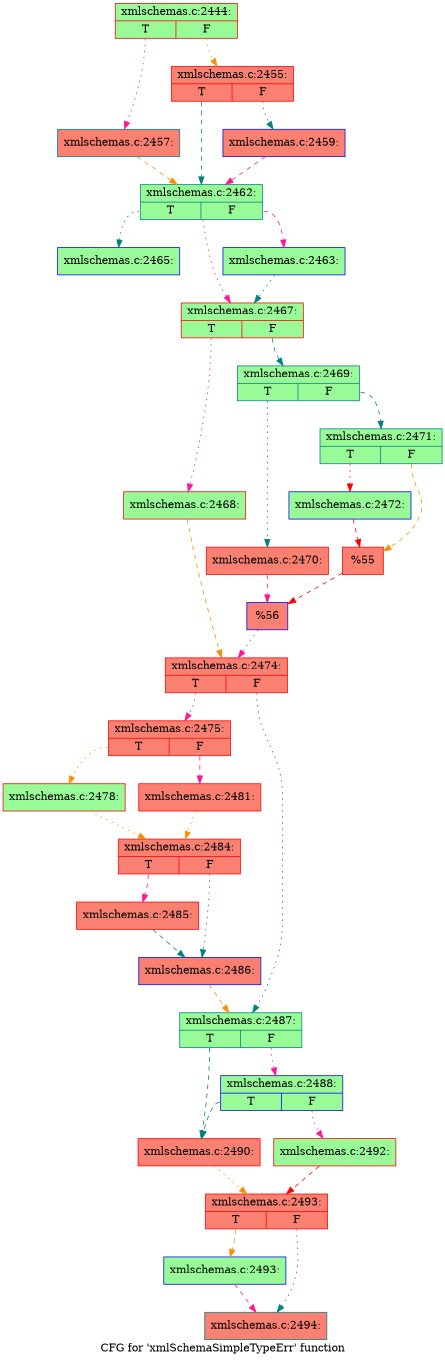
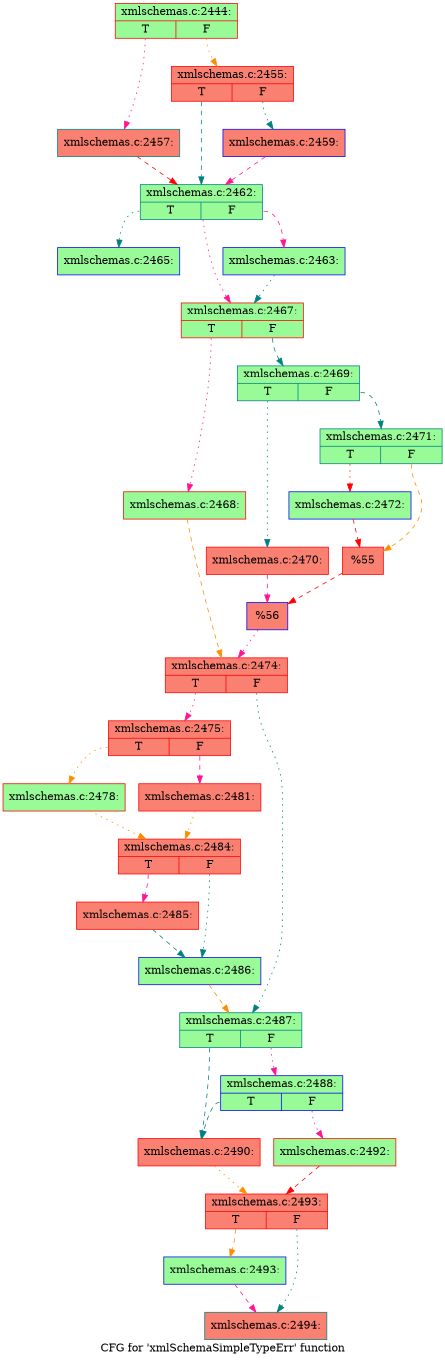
edge "xmlschemas.c:2457:" -> "xmlschemas.c:2462:": color darkorange -> red
node "xmlschemas.c:2486:": fillcolor salmon -> palegreen
